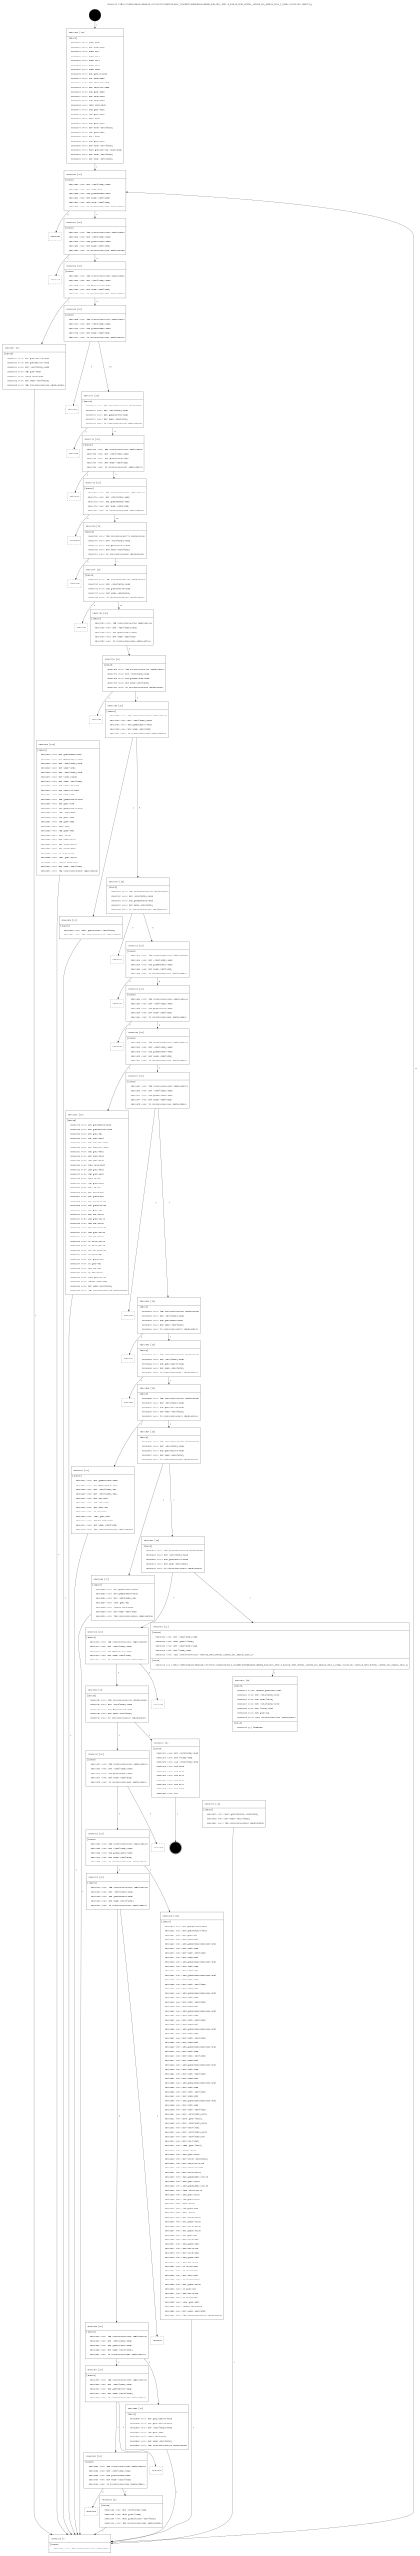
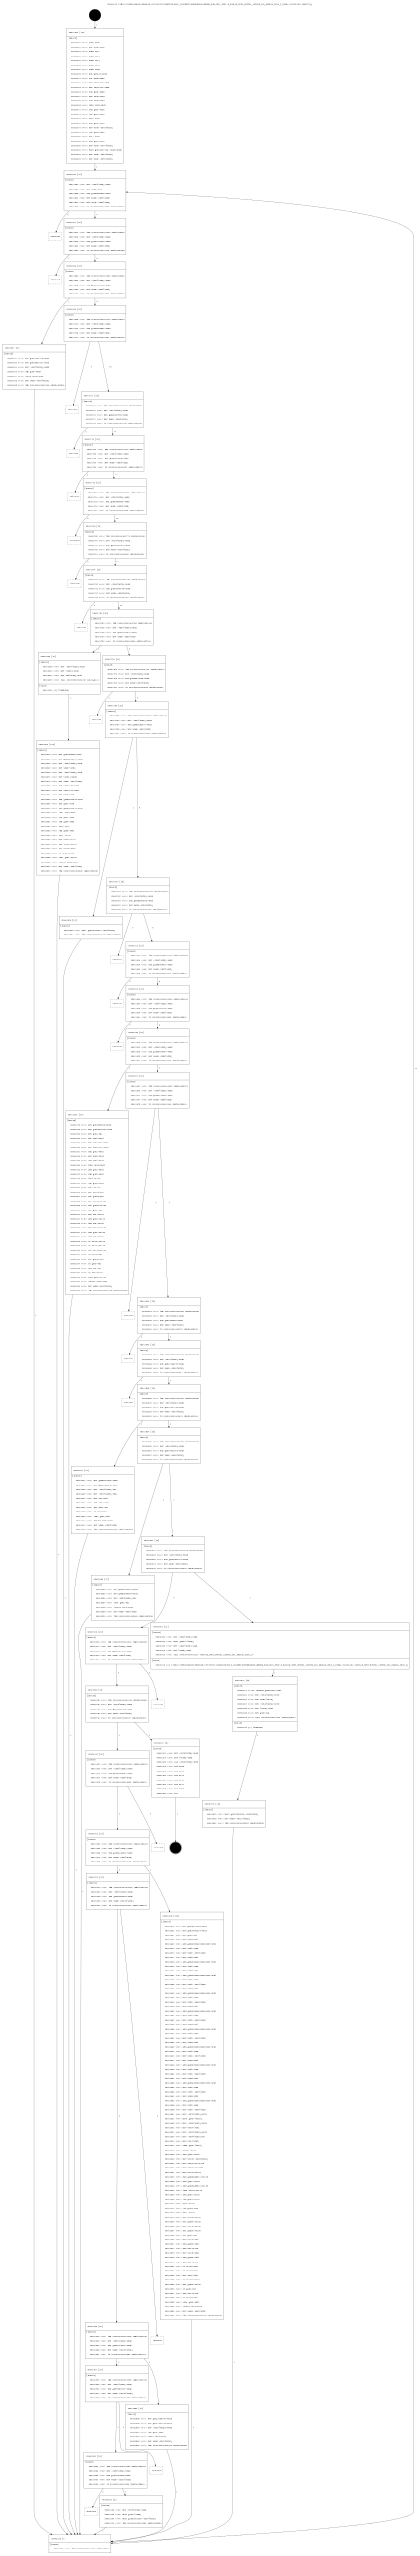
node "0x401d4e [16]": added
edge "0x401e57 [29]" -> "0x401e74 [18]": added, label "1"
